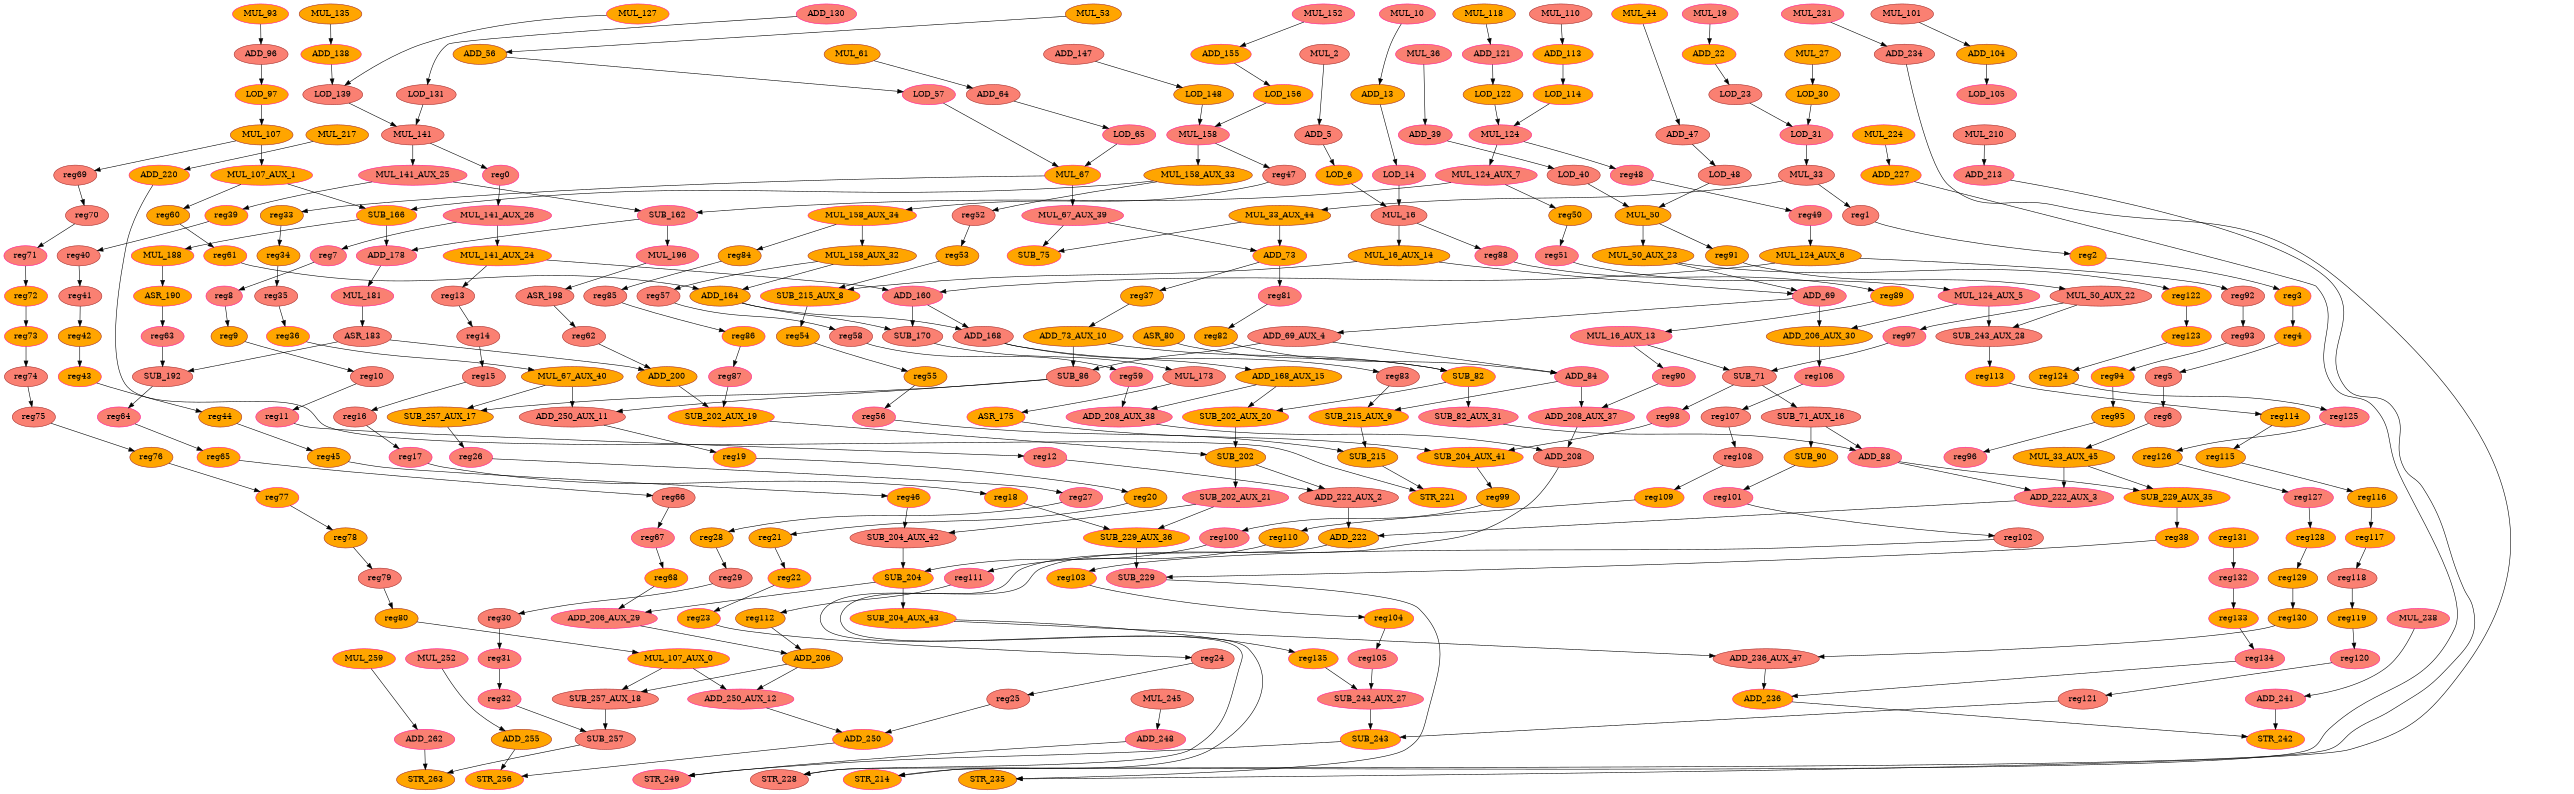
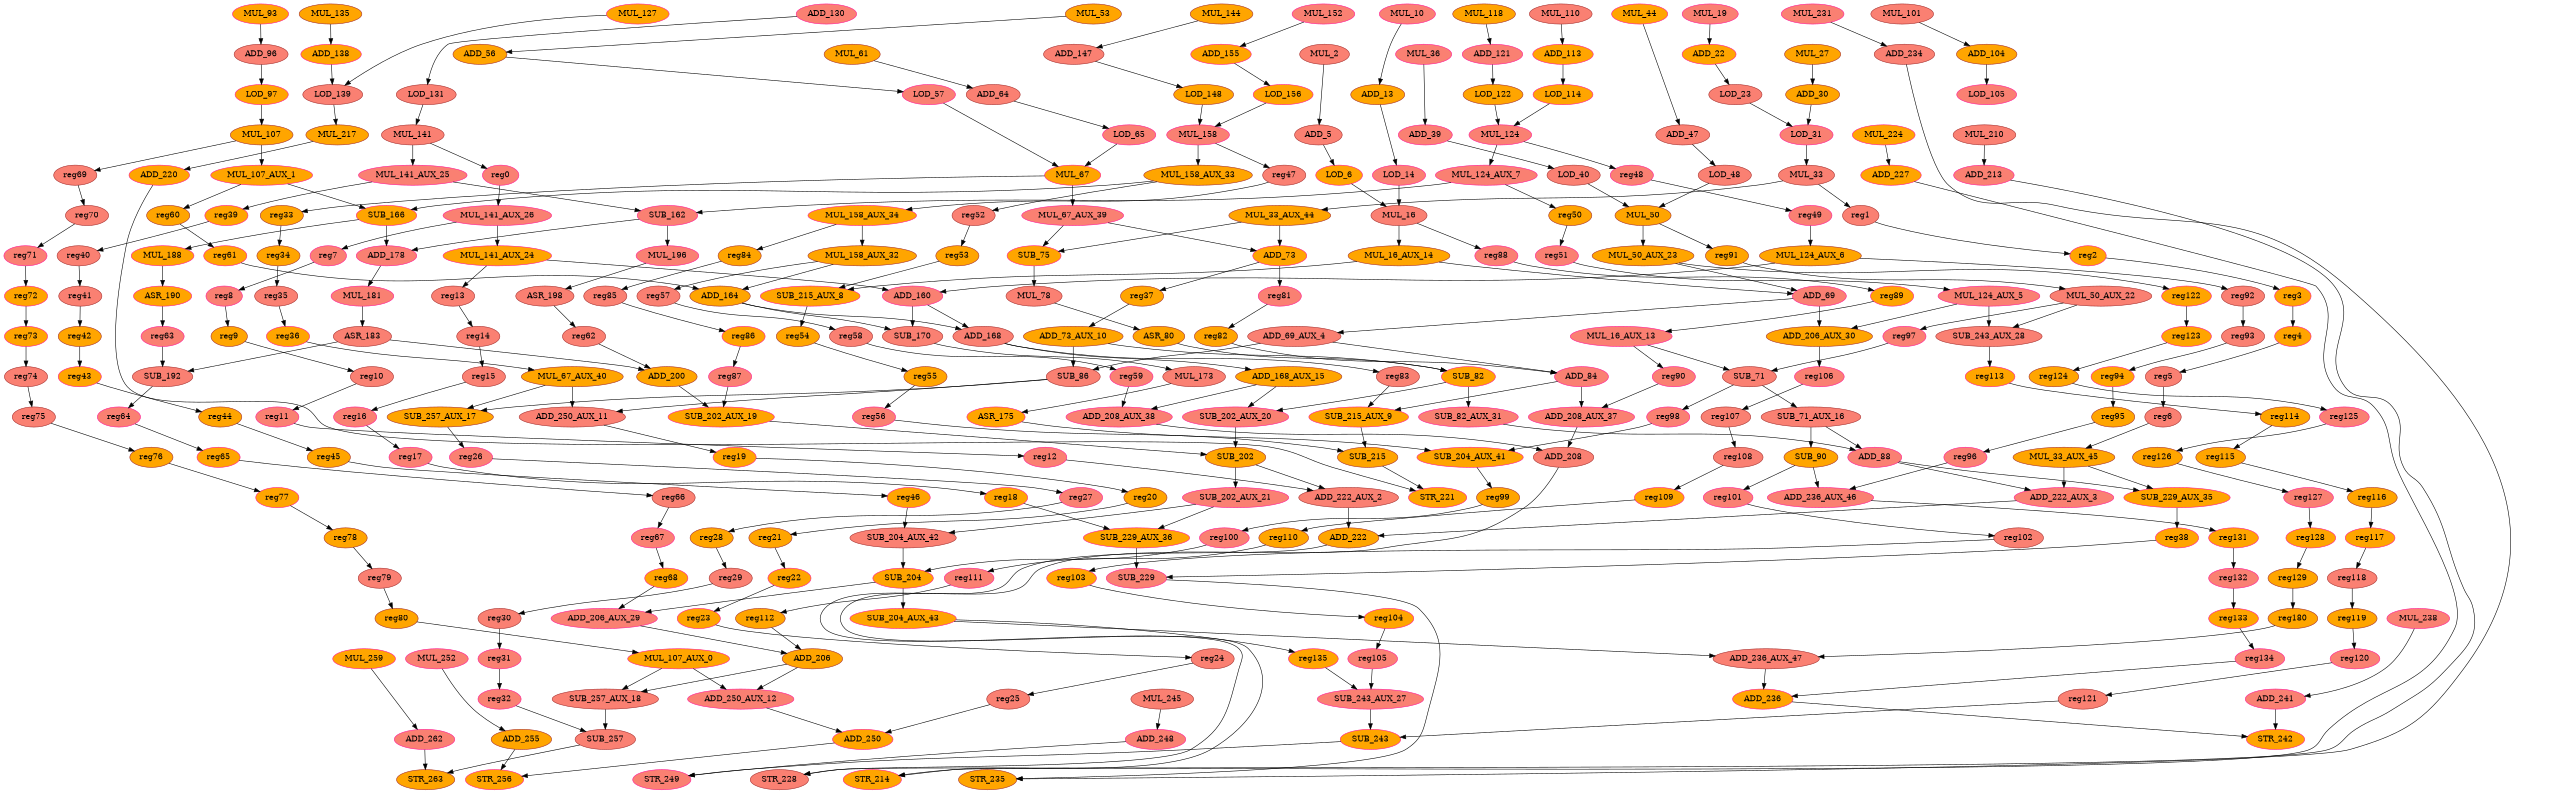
node "MUL_144": added
node "LOD_30": label "LOD_30" -> "ADD_30"
edge "LOD_139" -> "MUL_141": now "LOD_139" -> "MUL_217"
node "MUL_78": added
node "reg16": color brown -> deeppink
node "SUB_202_AUX_20": fillcolor orange -> salmon
node "ADD_236_AUX_46": added
node "reg130": label "reg130" -> "reg180"
